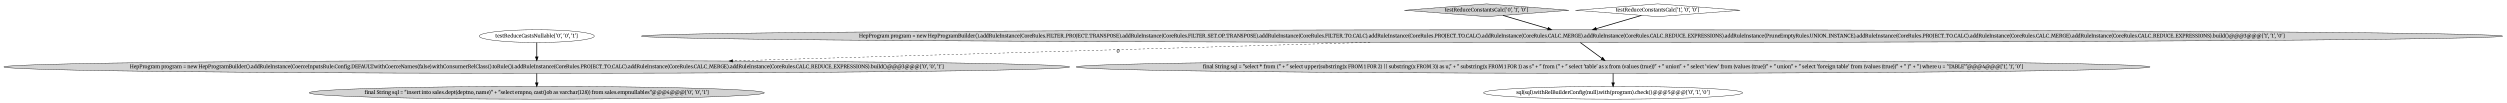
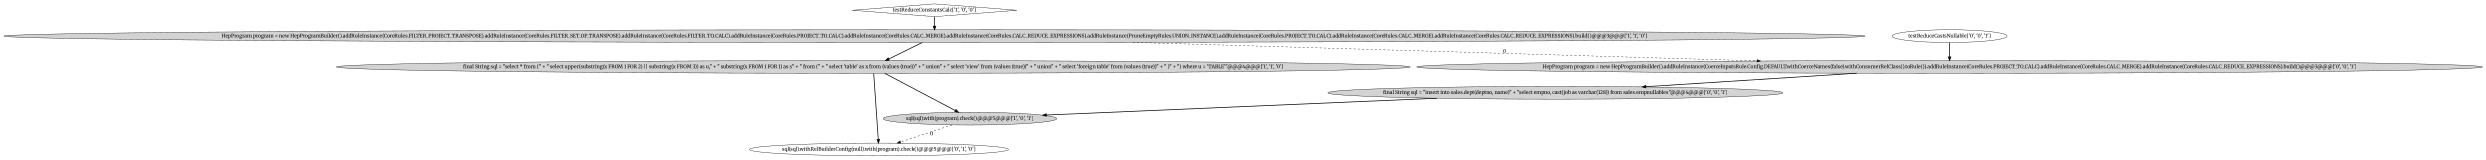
node "testReduceConstantsCalc['0', '1', '0']": removed
node "sql(sql).with(program).check()@@@5@@@['1', '0', '1']": added
